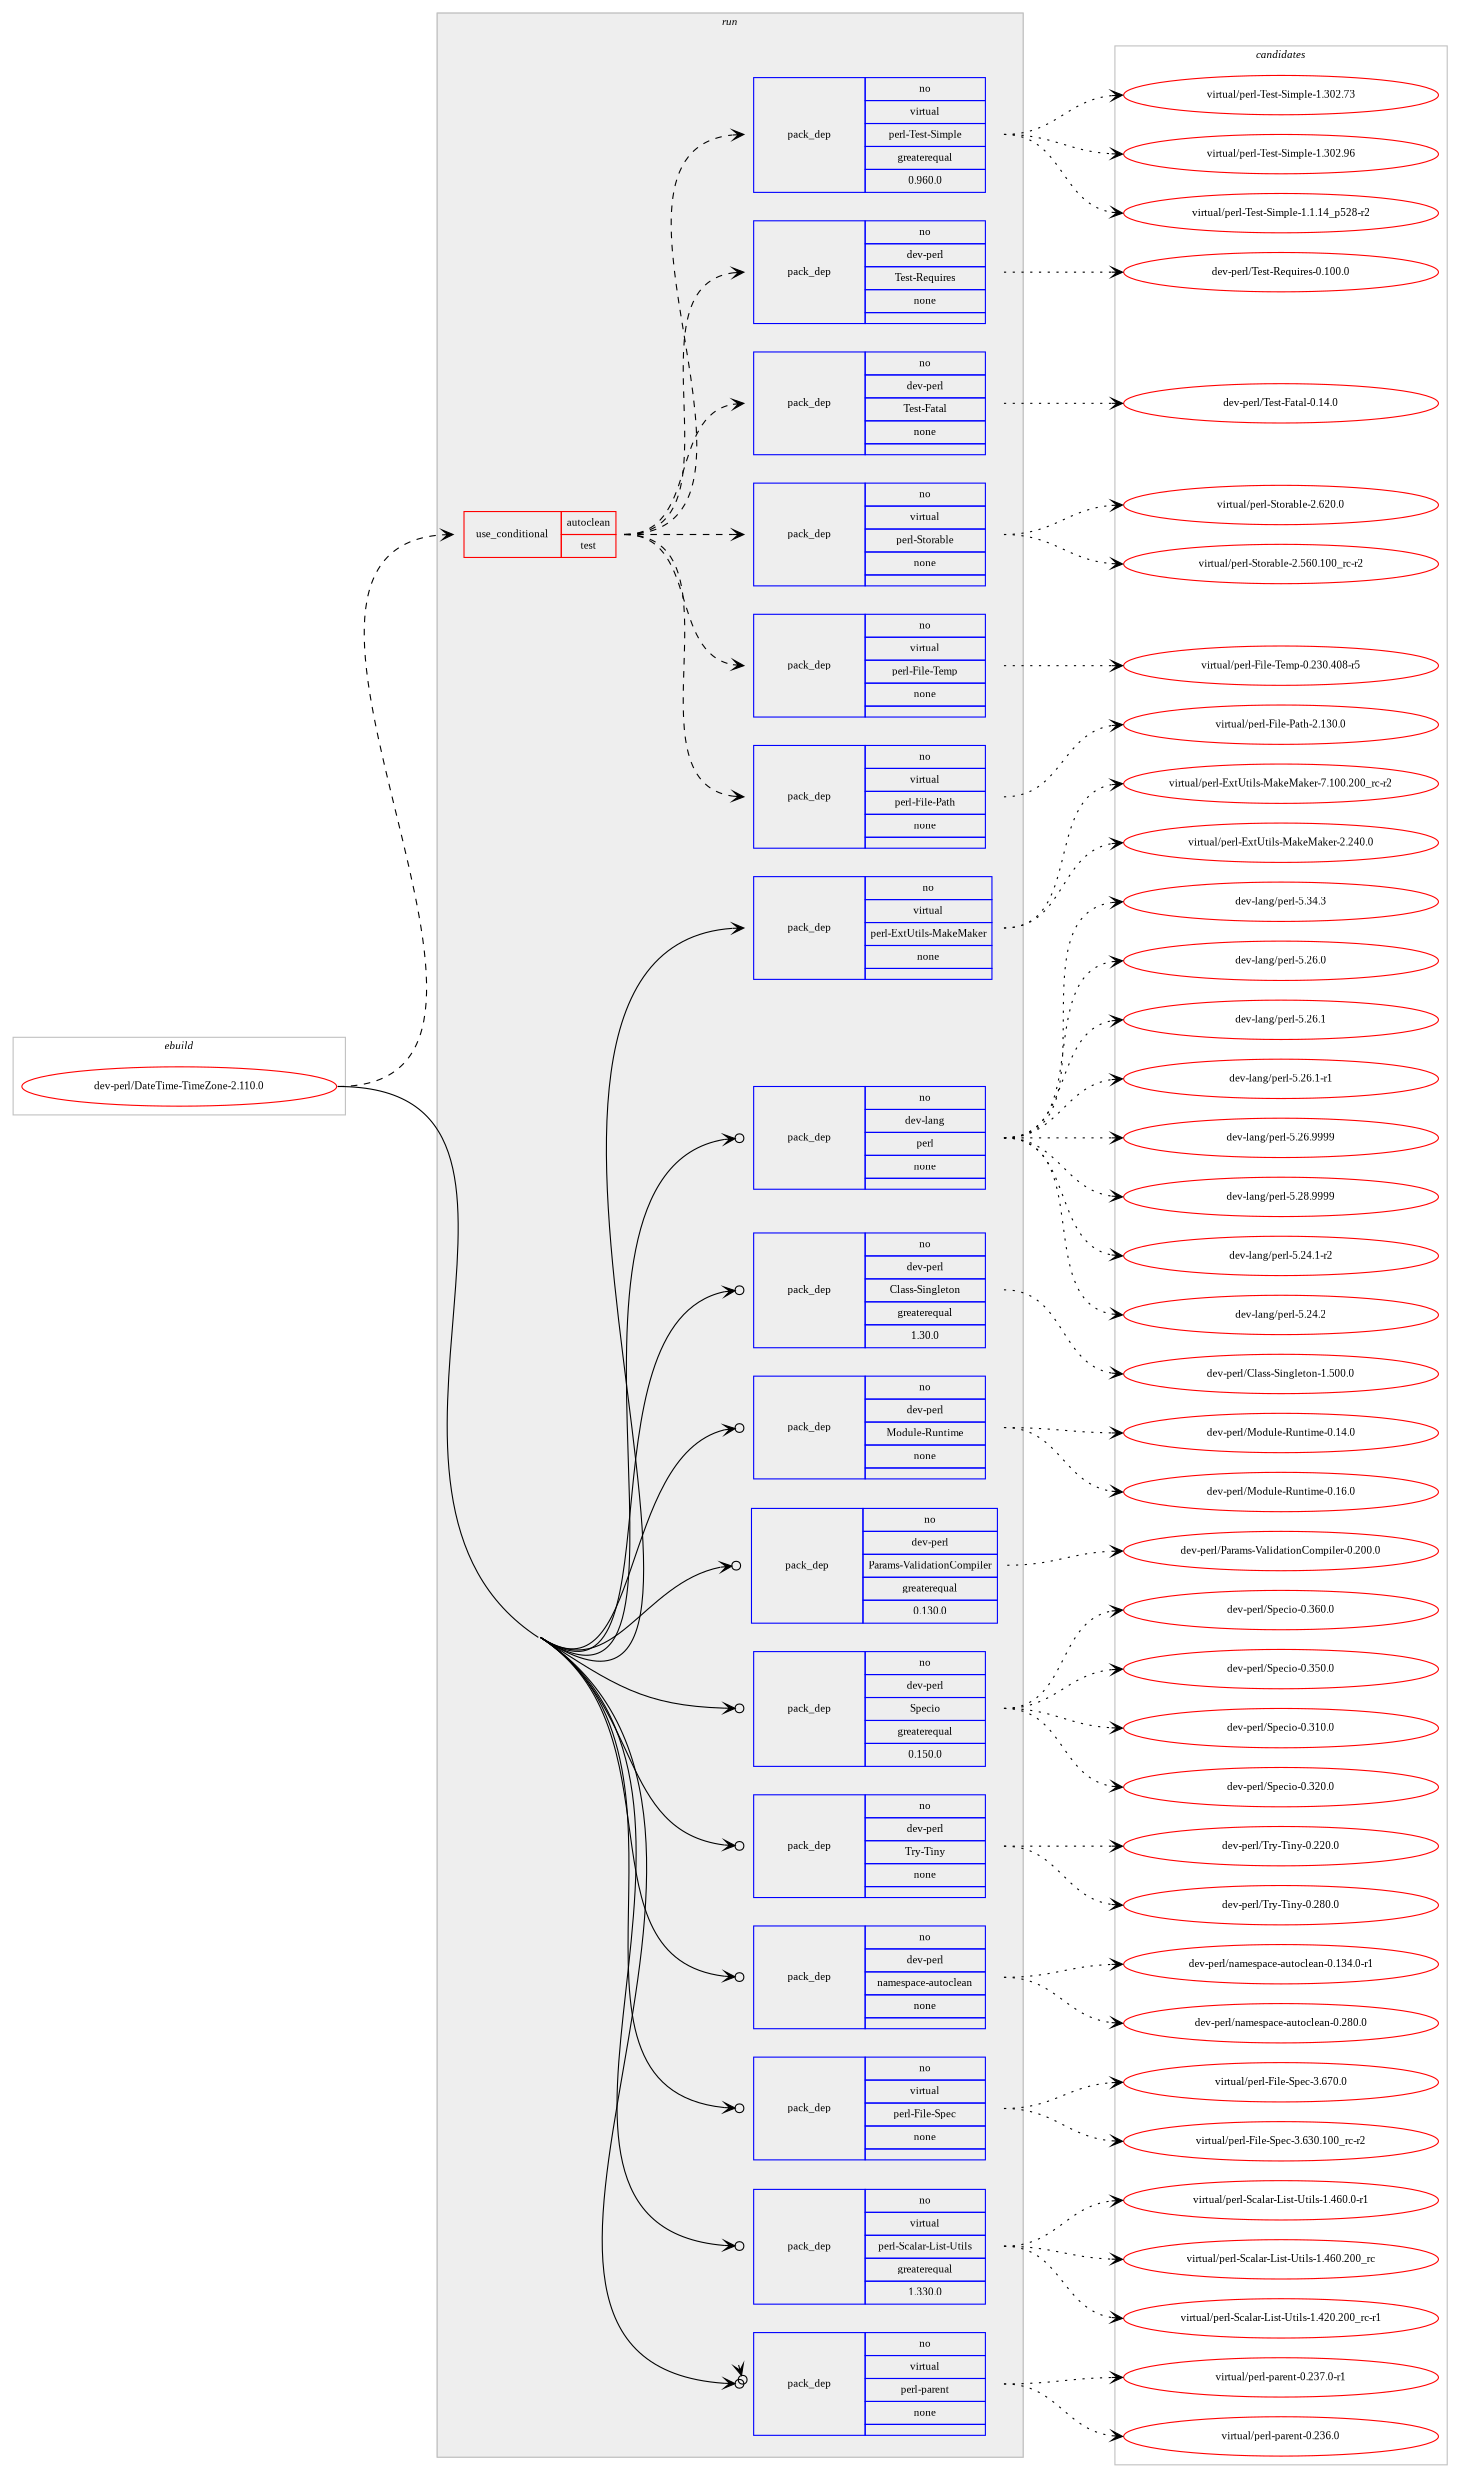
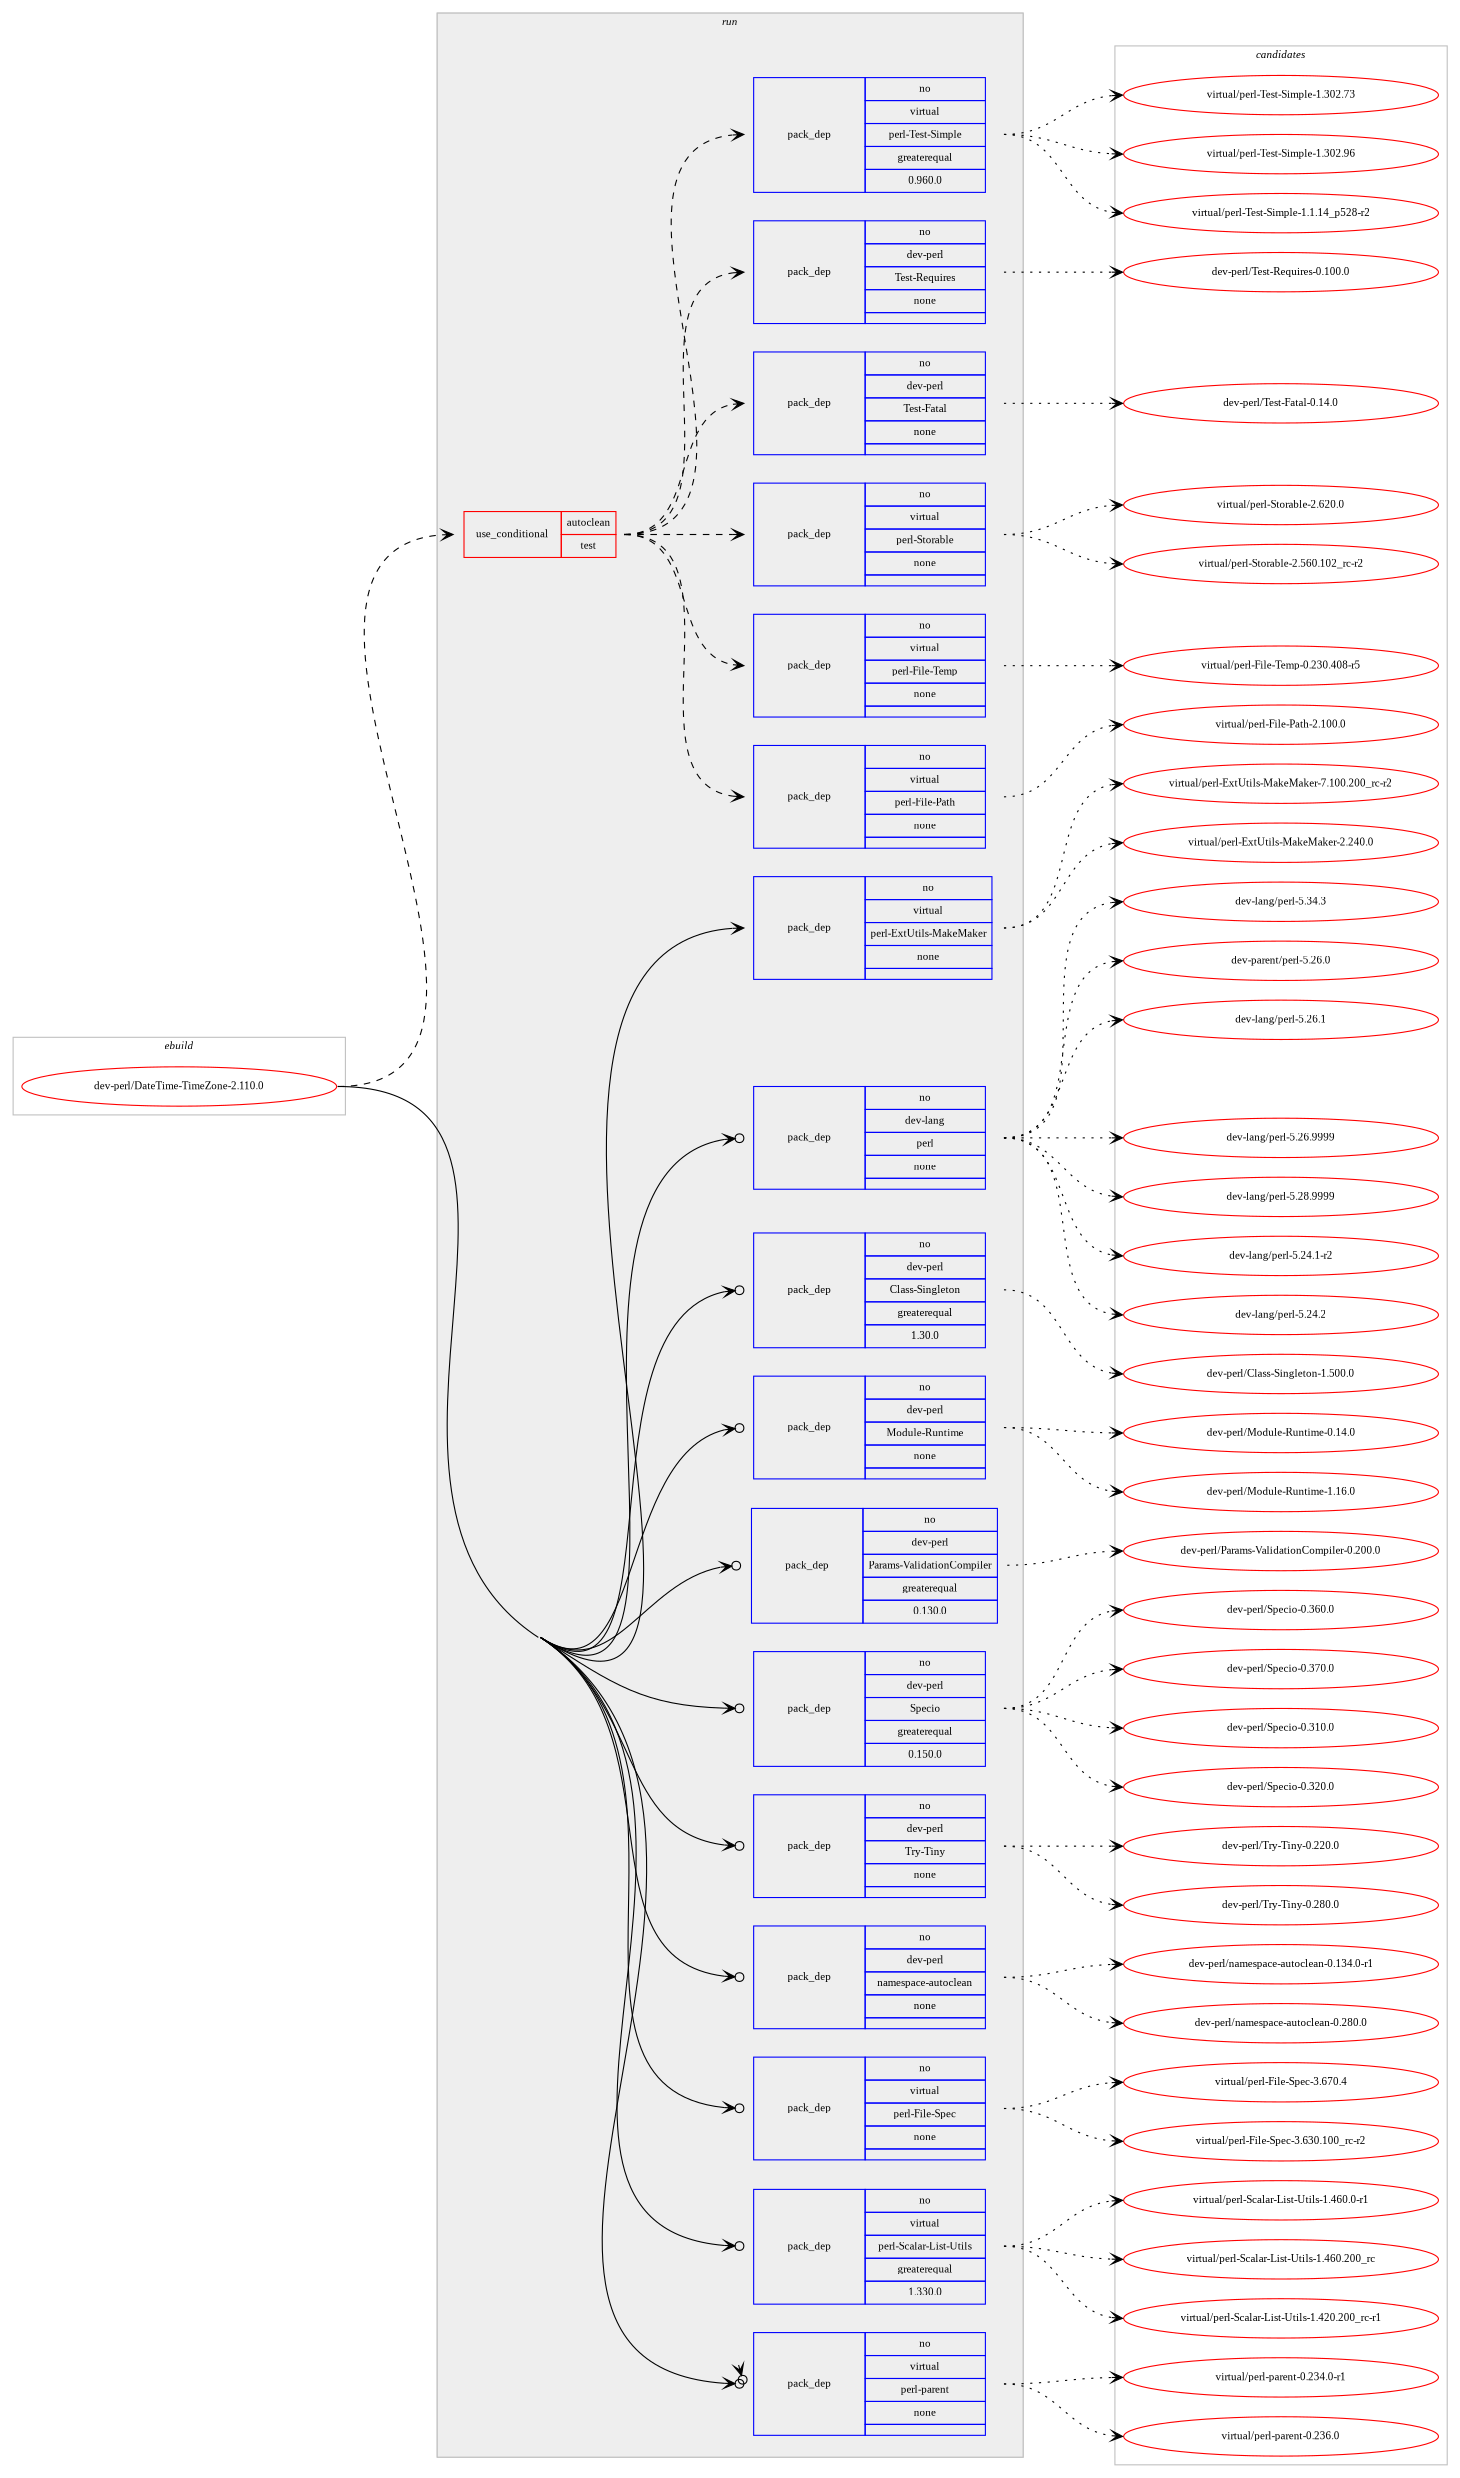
node "virtual/perl-Storable-2.560.100_rc-r2": label "virtual/perl-Storable-2.560.100_rc-r2" -> "virtual/perl-Storable-2.560.102_rc-r2"
node "virtual/perl-File-Path-2.130.0": label "virtual/perl-File-Path-2.130.0" -> "virtual/perl-File-Path-2.100.0"
node "dev-lang/perl-5.26.0": label "dev-lang/perl-5.26.0" -> "dev-parent/perl-5.26.0"
node "dev-lang/perl-5.26.1-r1": removed
node "dev-perl/Module-Runtime-0.16.0": label "dev-perl/Module-Runtime-0.16.0" -> "dev-perl/Module-Runtime-1.16.0"
node "dev-perl/Specio-0.350.0": label "dev-perl/Specio-0.350.0" -> "dev-perl/Specio-0.370.0"
node "virtual/perl-File-Spec-3.670.0": label "virtual/perl-File-Spec-3.670.0" -> "virtual/perl-File-Spec-3.670.4"
node "virtual/perl-parent-0.237.0-r1": label "virtual/perl-parent-0.237.0-r1" -> "virtual/perl-parent-0.234.0-r1"
